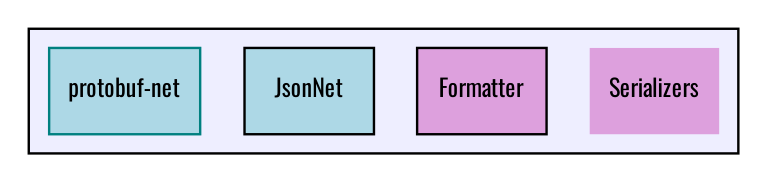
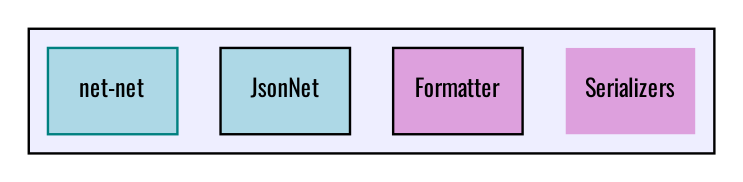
node "protobuf-net": label "protobuf-net" -> "net-net"
